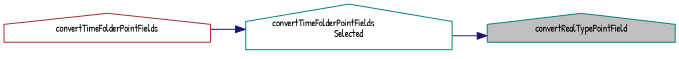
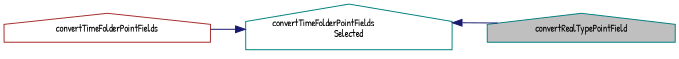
edge "convertTimeFolderPointFields Selected" -> "convertRealTypePointField": reversed
